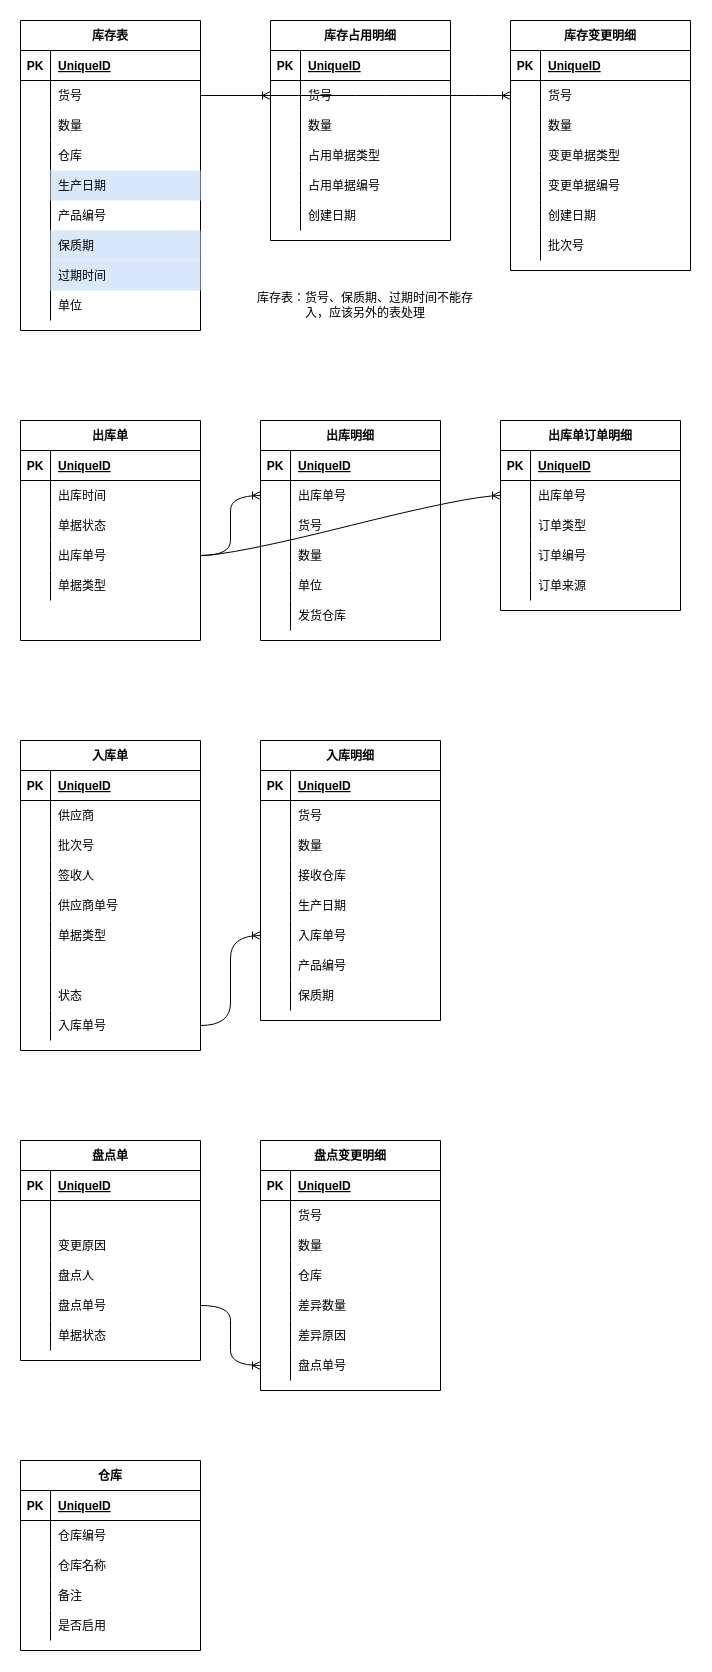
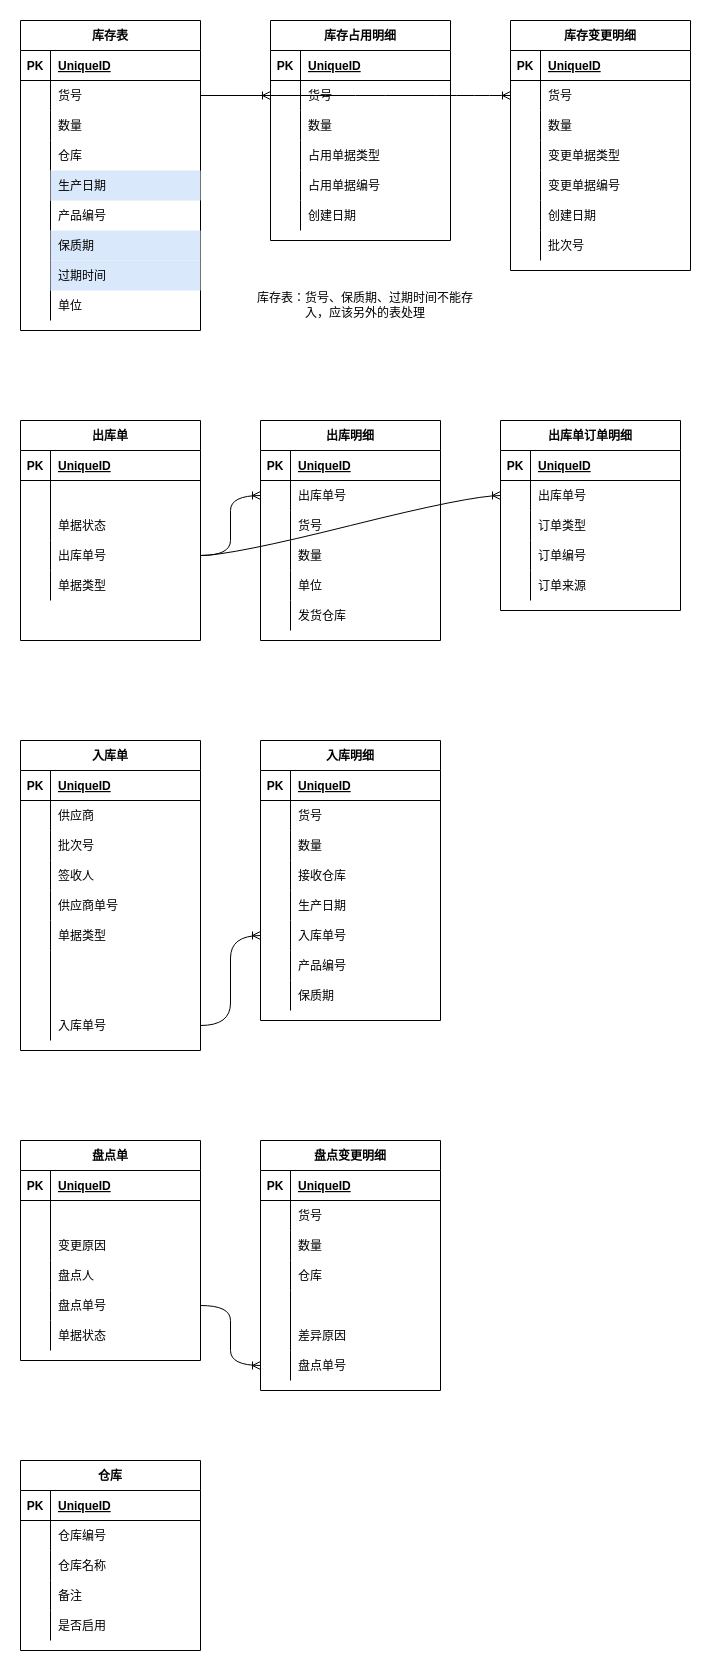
node "出库时间": removed
node "状态": removed
node "差异数量": removed
